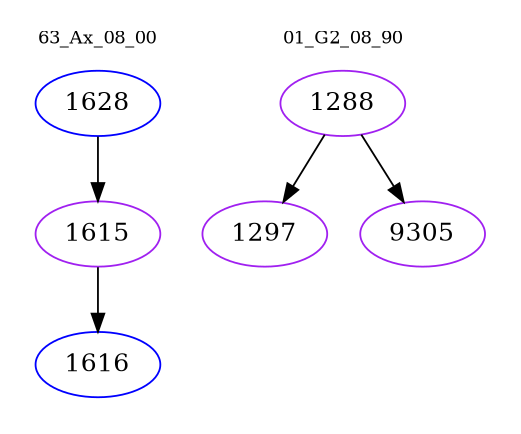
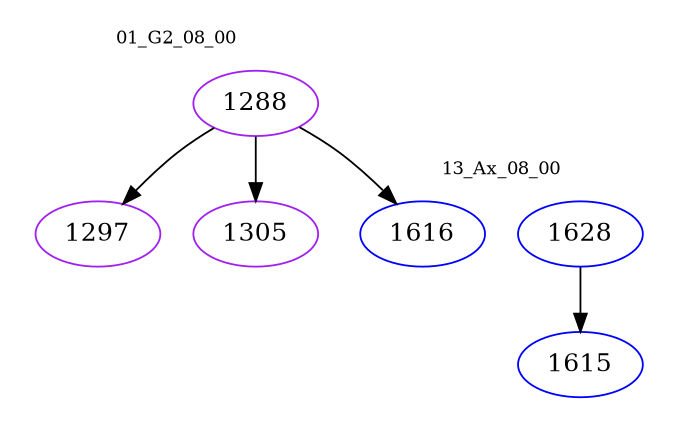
cluster "63_Ax_08_00": label "63_Ax_08_00" -> "13_Ax_08_00"
cluster "01_G2_08_90": label "01_G2_08_90" -> "01_G2_08_00"
node "1615": color purple -> blue
node "9305": label "9305" -> "1305"
edge "1615" -> "1616": now "1288" -> "1616"
